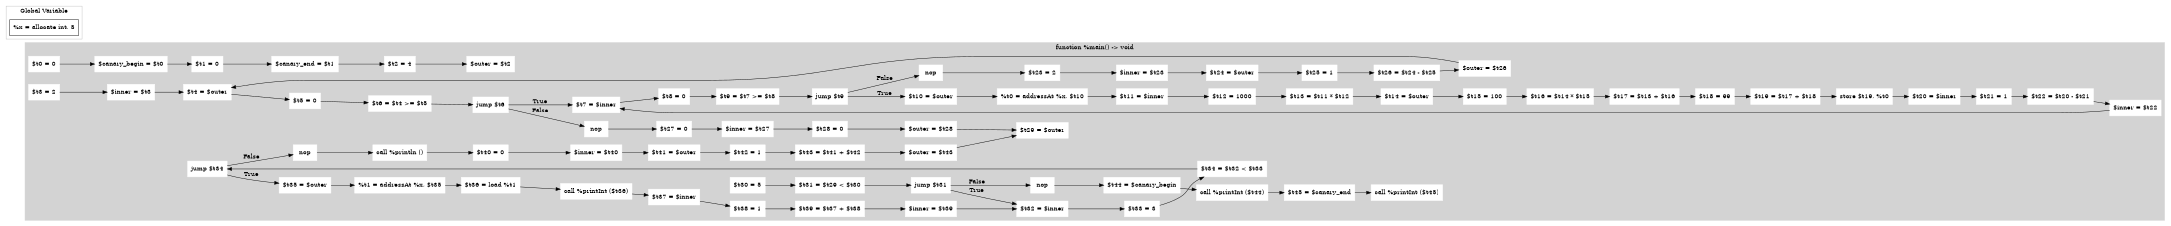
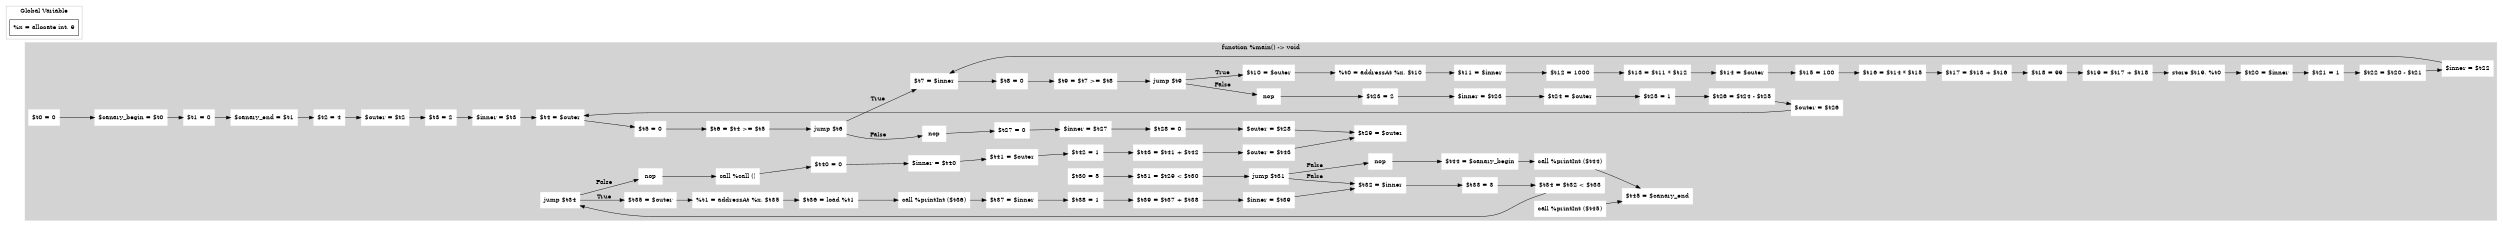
node "%x = allocate int, 5": label "%x = allocate int, 5" -> "%x = allocate int, 9"
edge "$outer = $t2" -> "$t3 = 2": added
node "call %println ()": label "call %println ()" -> "call %call ()"
edge "jump $t31" -> "$t32 = $inner": label "  True  " -> "  False  "
edge "$t45 = $canary_end" -> "call %printInt ($t45)": reversed
